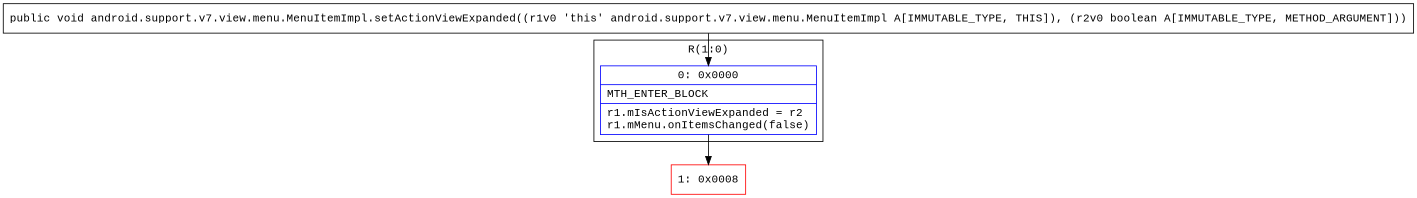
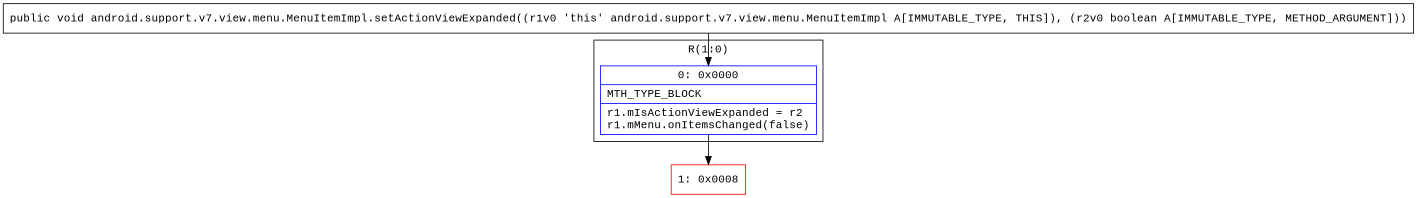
node "0: 0x0000": text "MTH_ENTER_BLOCK" -> "MTH_TYPE_BLOCK"
